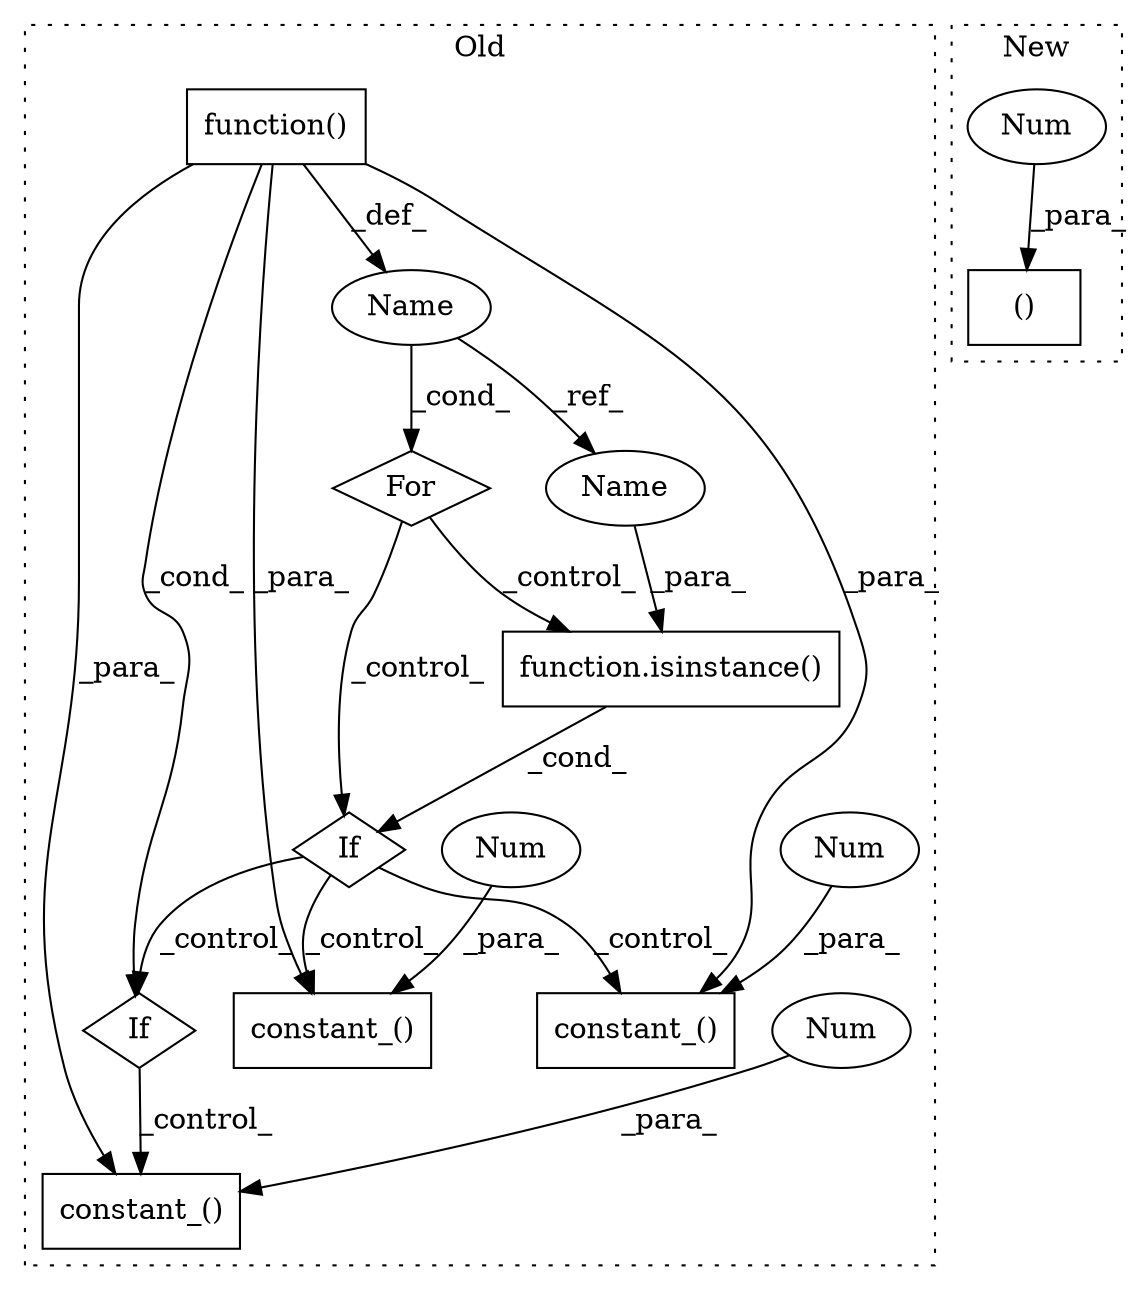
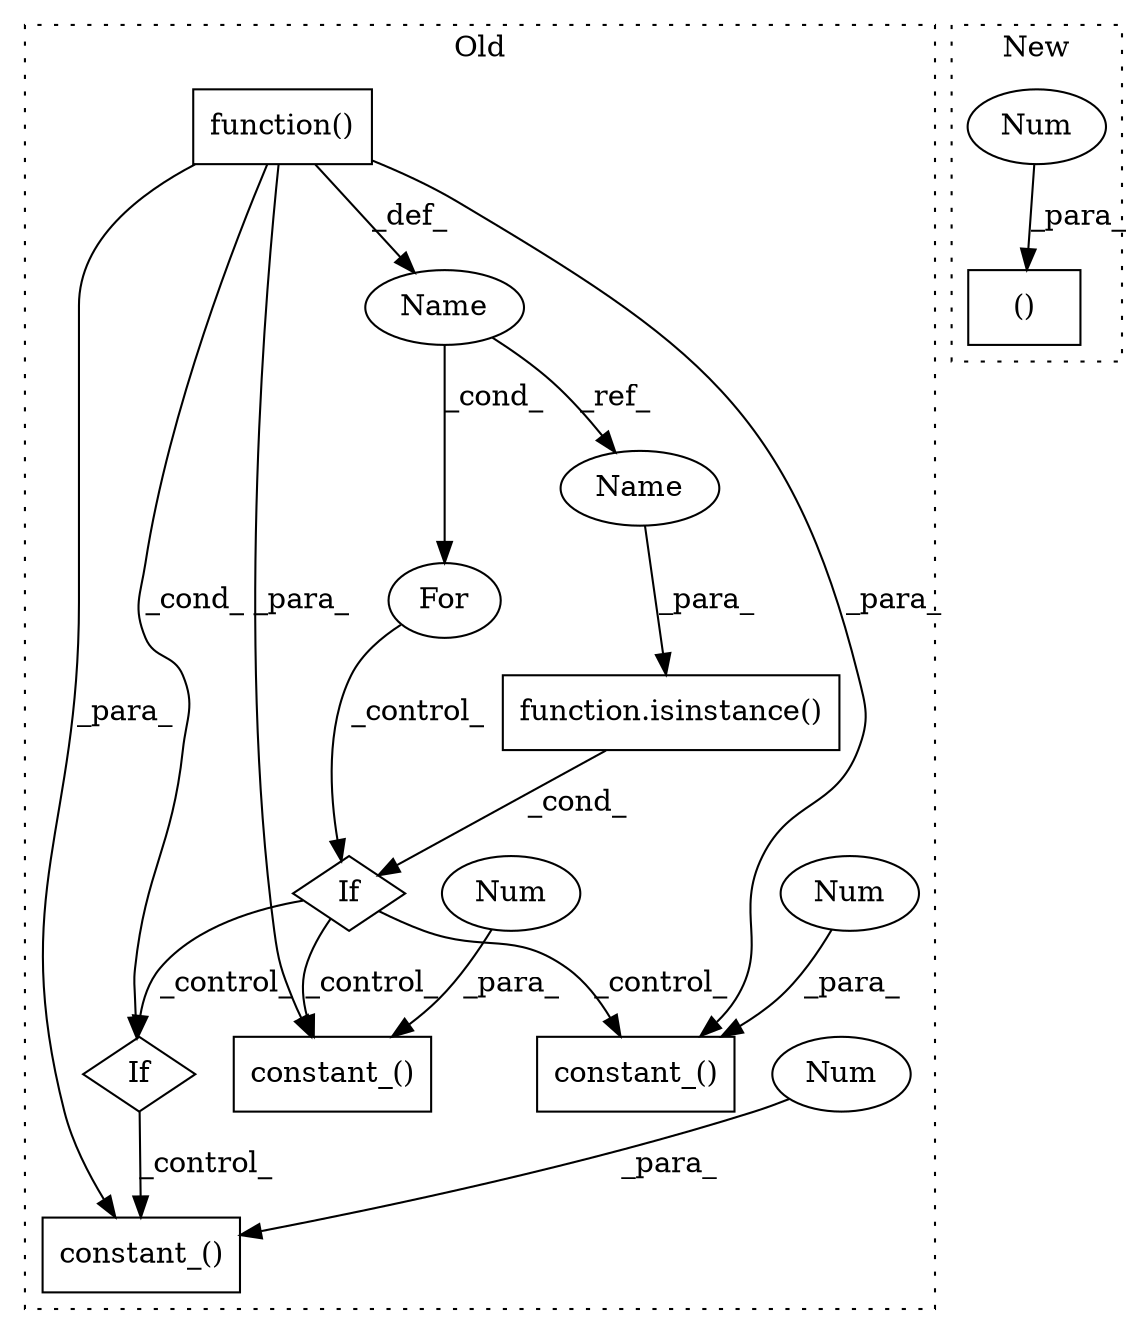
node "For": shape diamond -> ellipse
edge "For" -> "function.isinstance()": removed, label "_control_"
